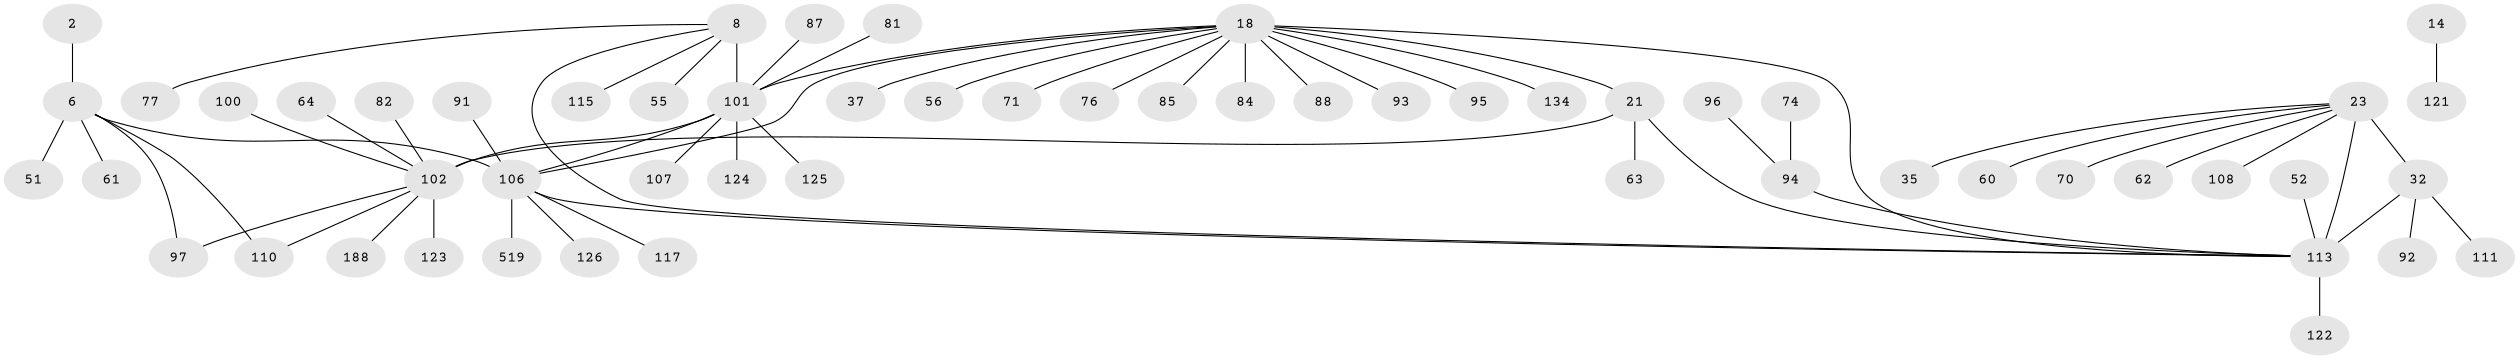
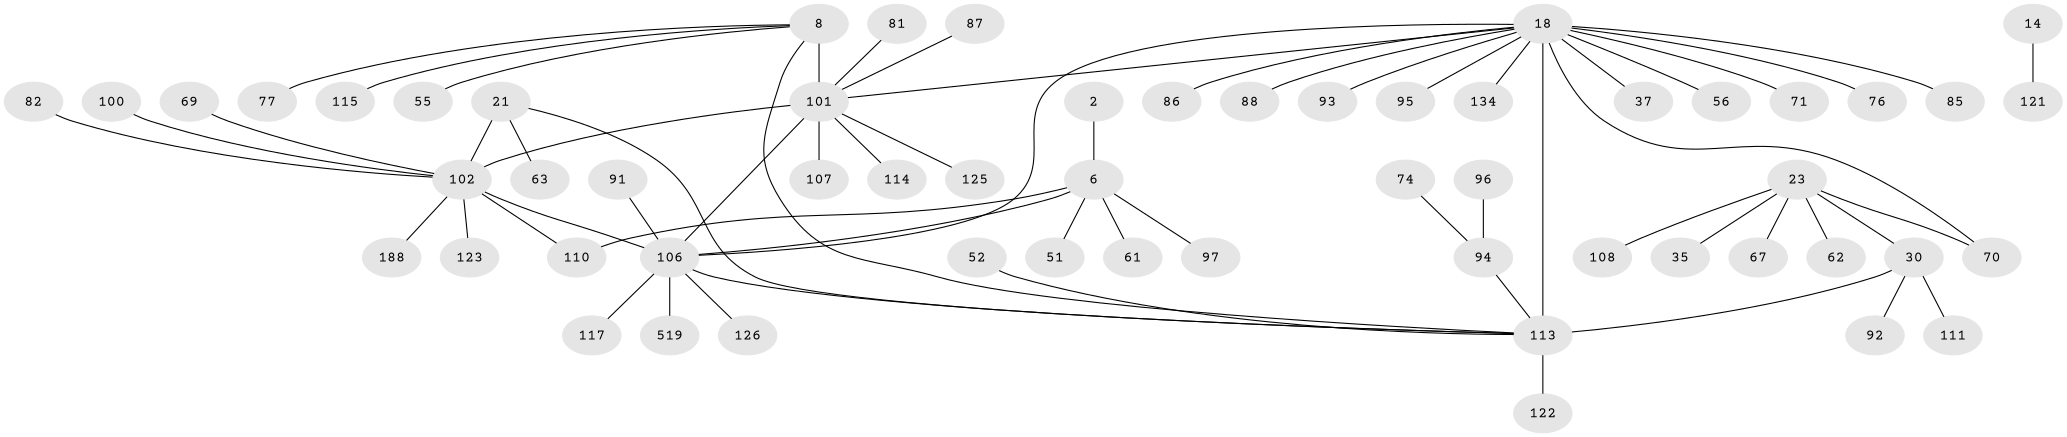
edge "18" -- "21": now "18" -- "70"
node "64": label "64" -> "69"
node "84": label "84" -> "86"
node "124": label "124" -> "114"
node "60": label "60" -> "67"
edge "23" -- "113": removed
node "32": label "32" -> "30"
edge "102" -- "97": now "102" -- "106"
